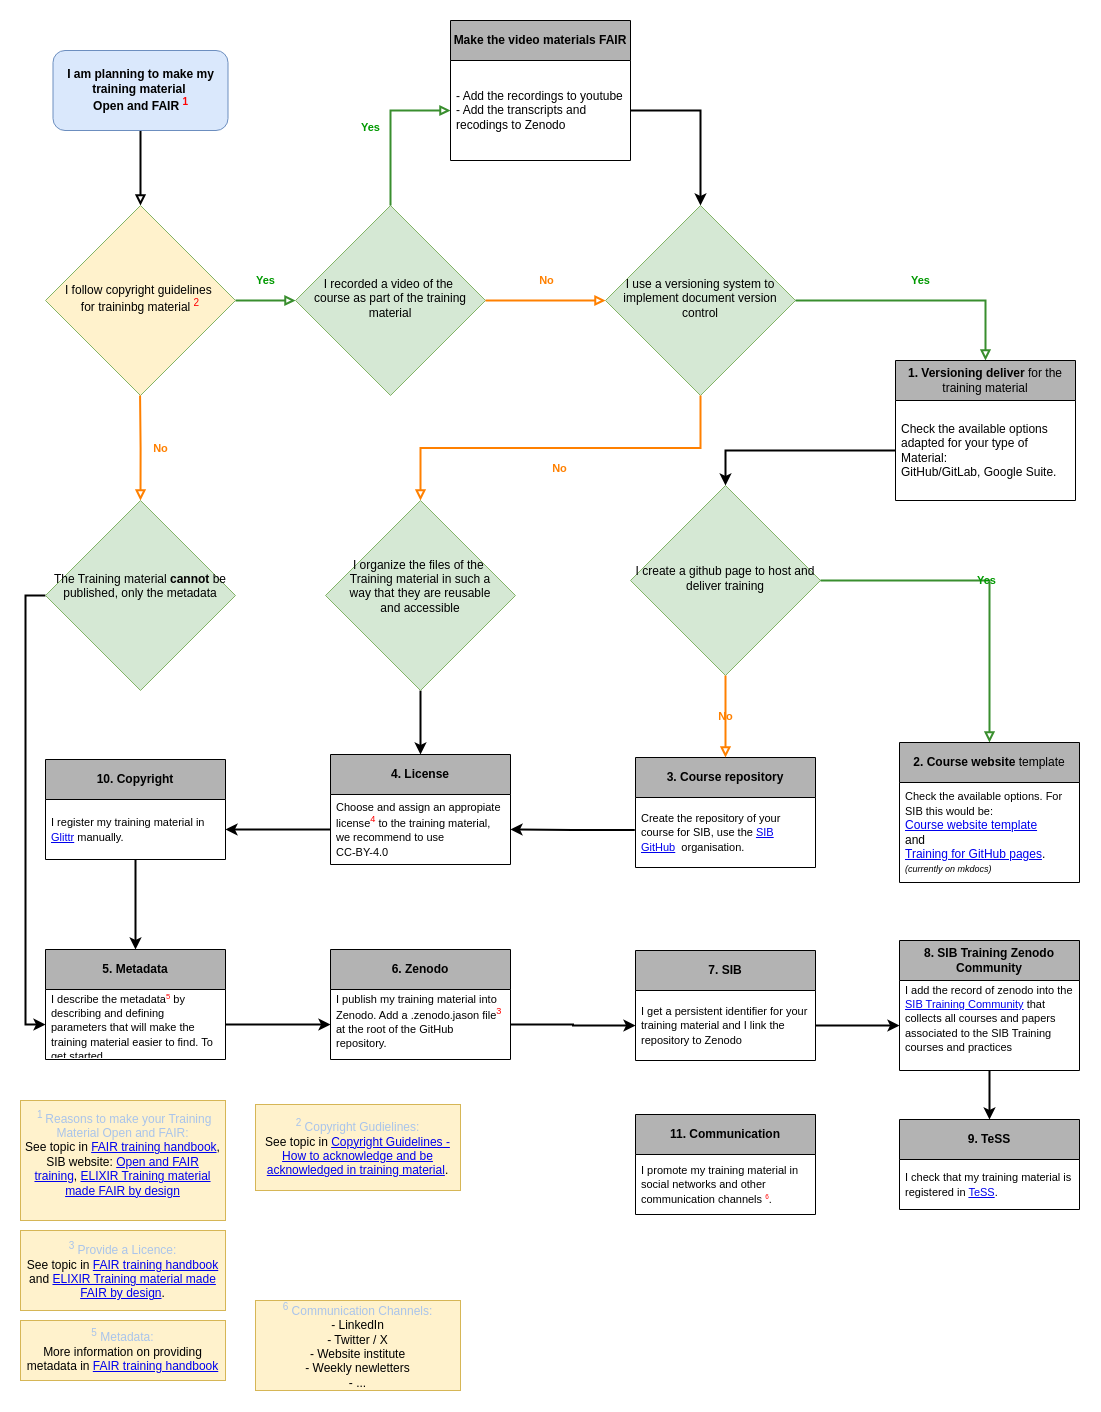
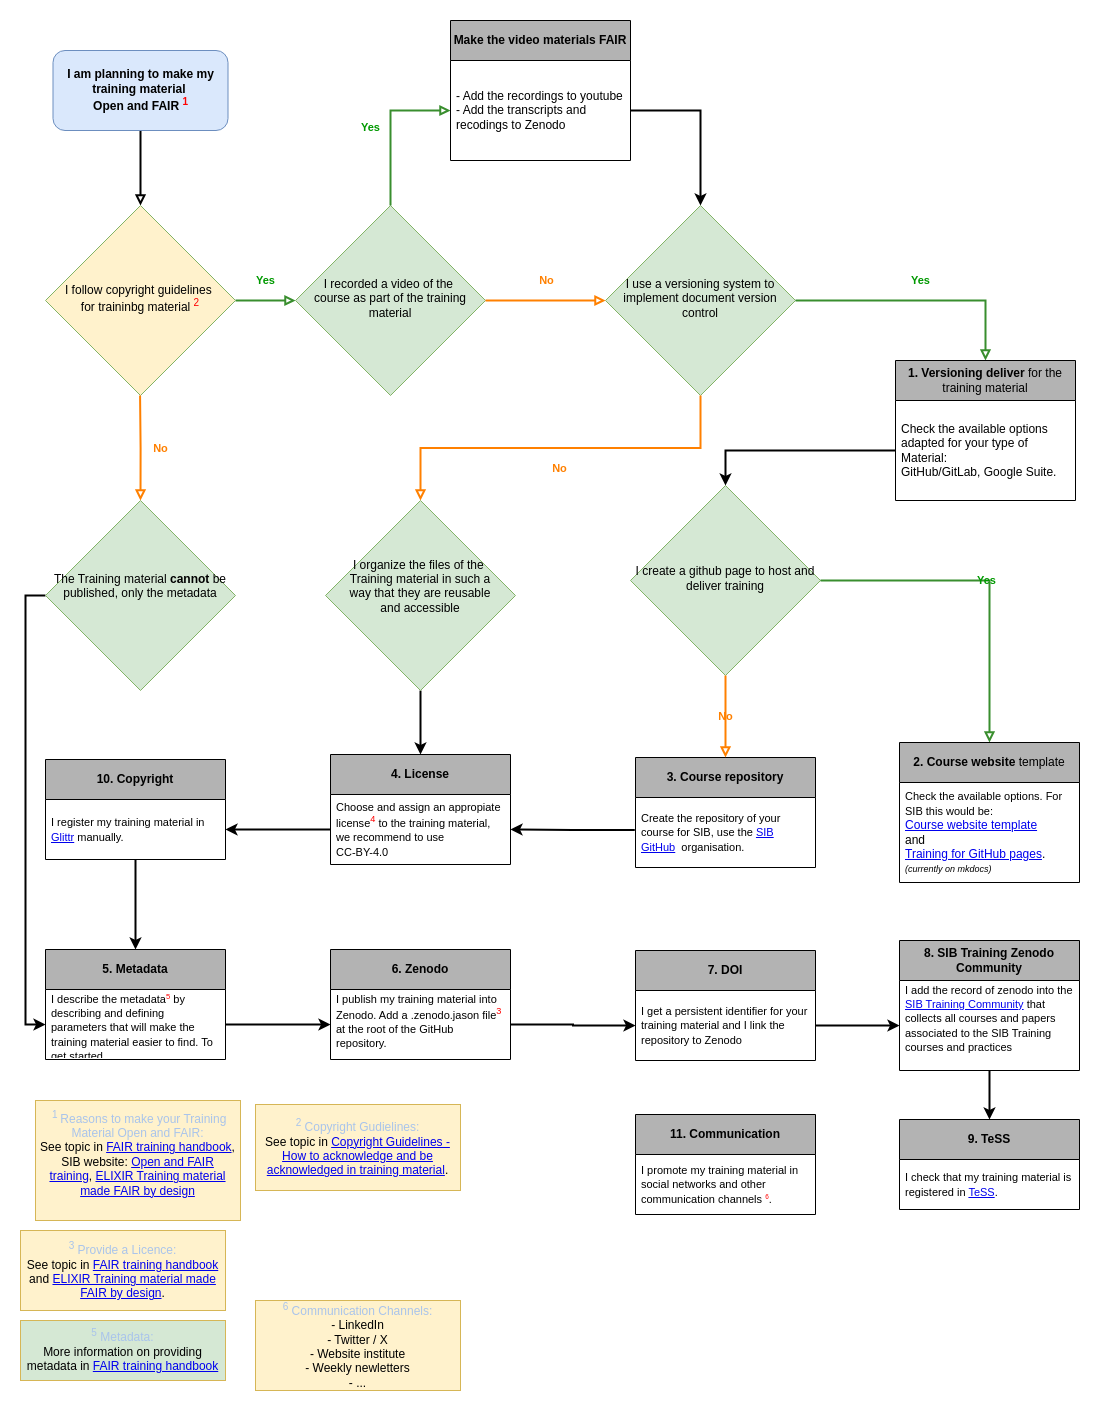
node "7. SIB": label "7. SIB" -> "7. DOI"
node "1 Reasons to make your Training Material Open and FAIR: See topic in FAIR training handbook, SIB website: Open and FAIR training, ELIXIR Training material made FAIR by design": moved (123, 1161) -> (138, 1161)
node "5 Metadata: More information on providing metadata in FAIR training handbook": fillcolor #fff2cc -> #d5e8d4
